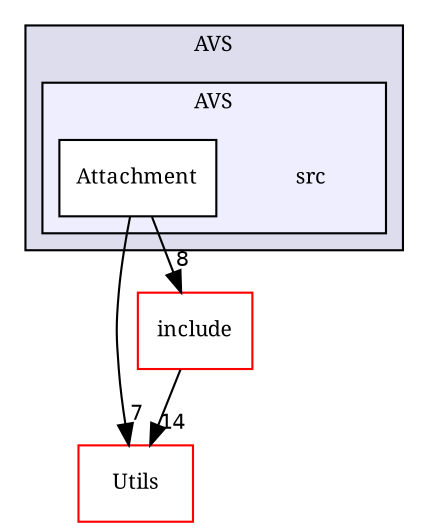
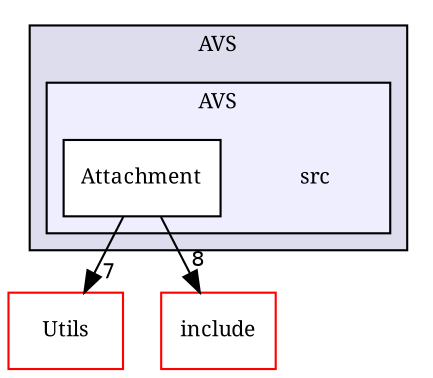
edge "include" -> "Utils": removed
